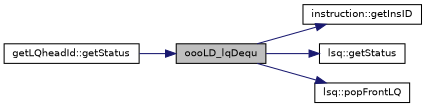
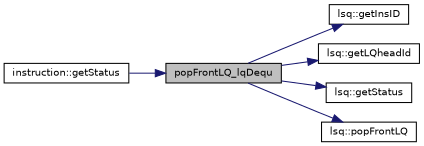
node "instruction::getInsID": label "instruction::getInsID" -> "lsq::getInsID"
node "getLQheadId::getStatus": label "getLQheadId::getStatus" -> "instruction::getStatus"
node "oooLD_lqDequ": label "oooLD_lqDequ" -> "popFrontLQ_lqDequ"
node "lsq::getLQheadId": added
